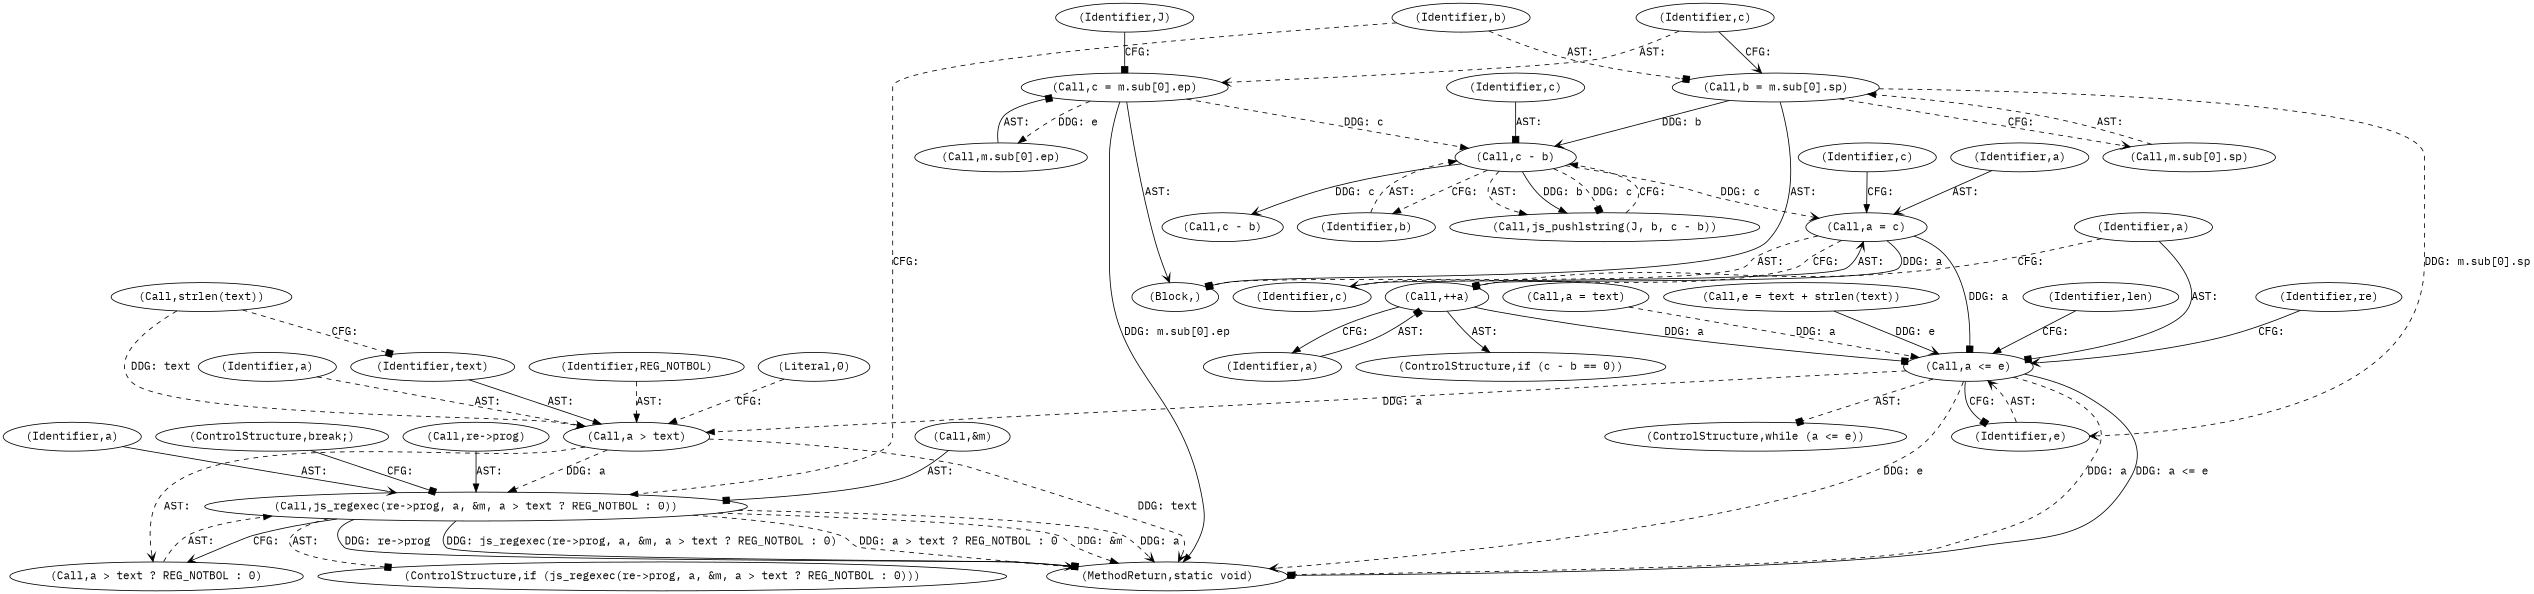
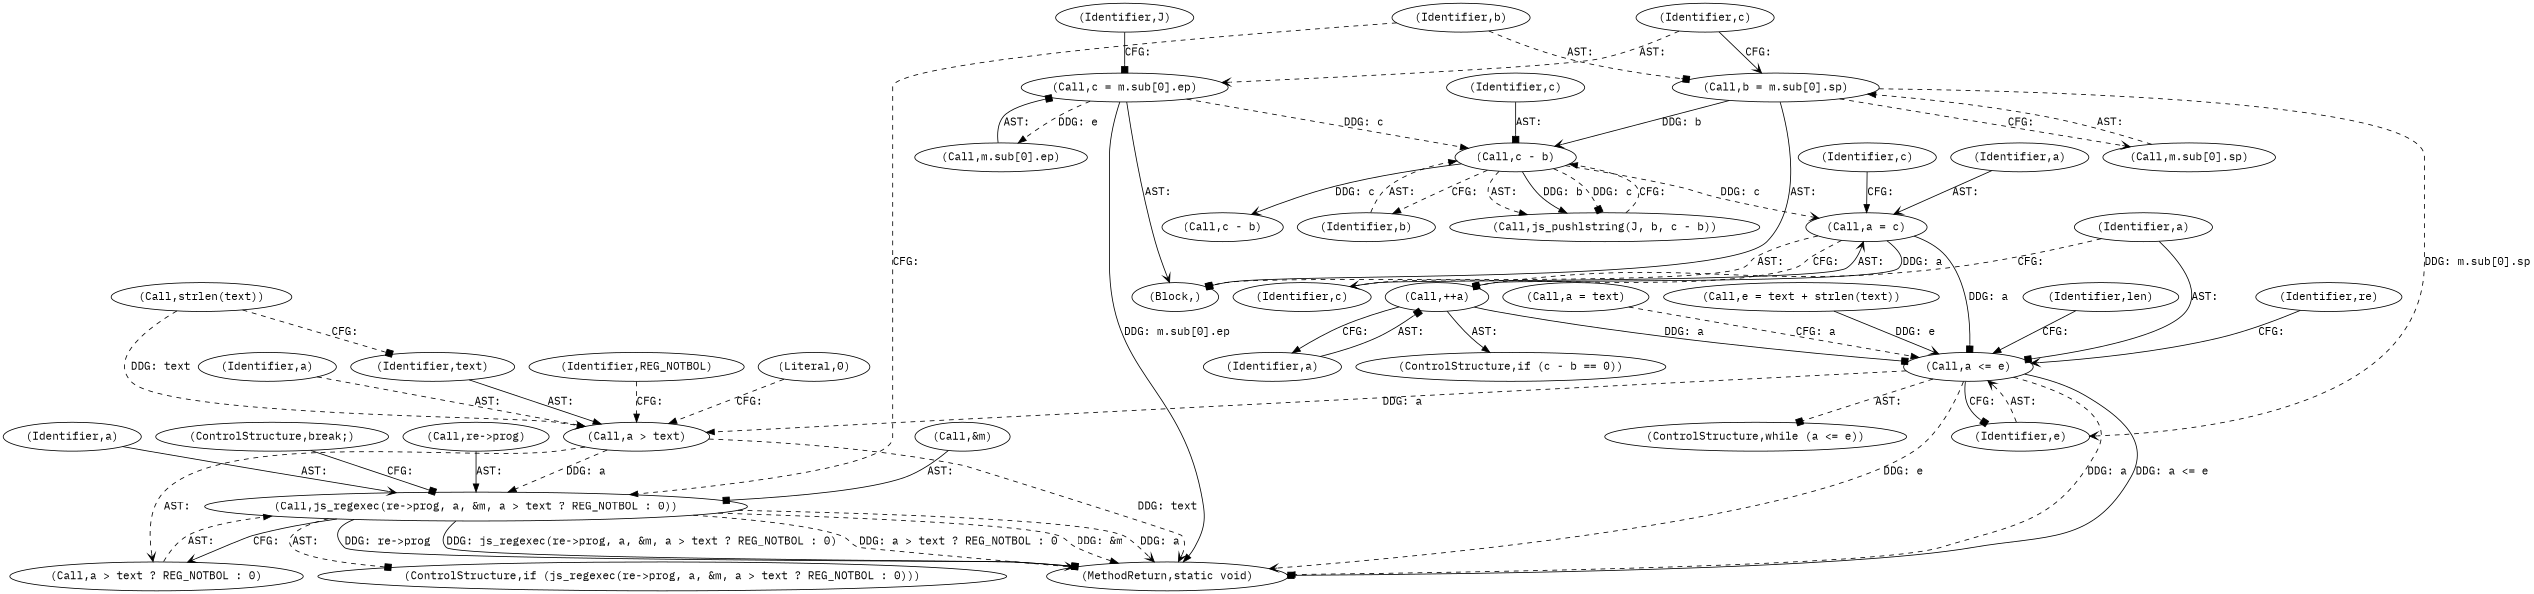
edge "(Call,a = text)" -> "(Call,a <= e)": label "DDG: a" -> "CFG: a"
edge "(Identifier,REG_NOTBOL)" -> "(Call,a > text)": label "AST: " -> "CFG: "
